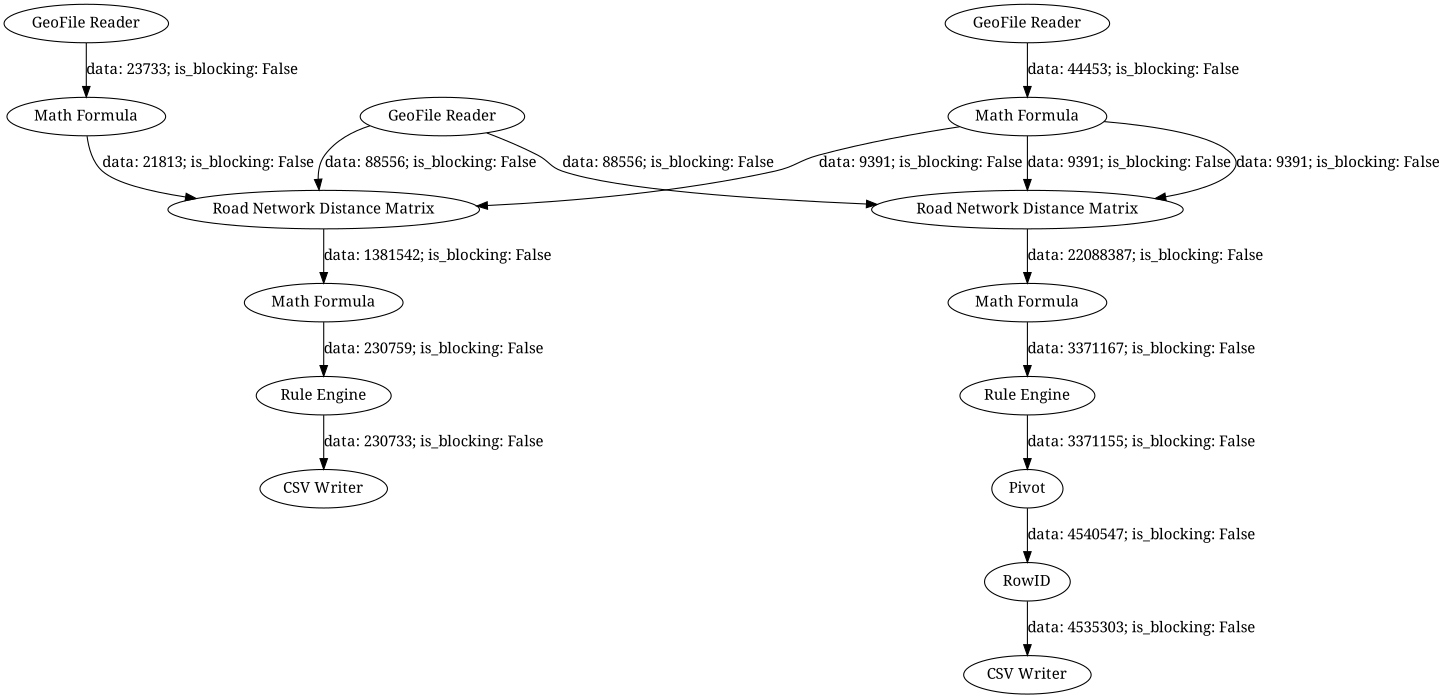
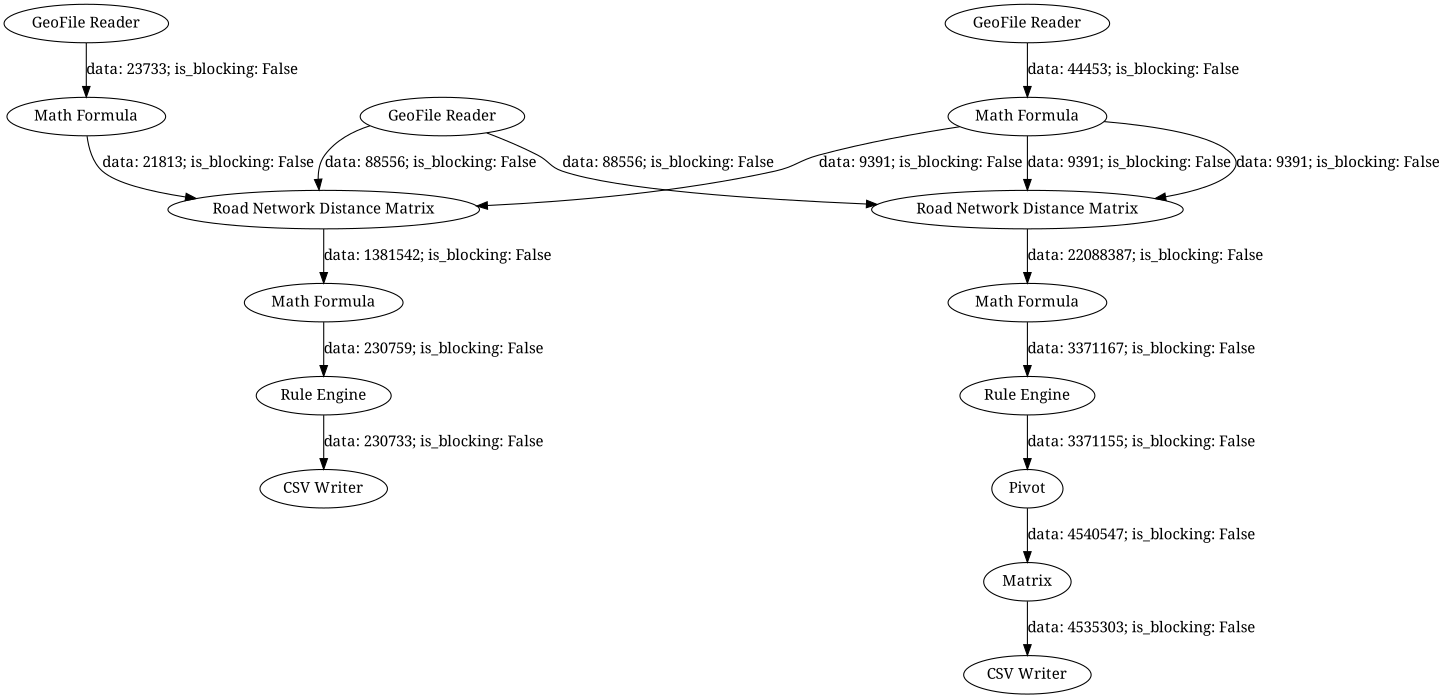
node "RowID": label "RowID" -> "Matrix"
